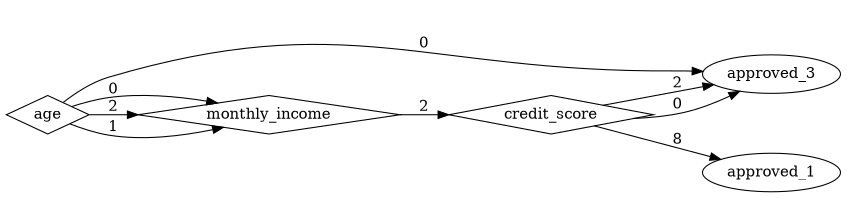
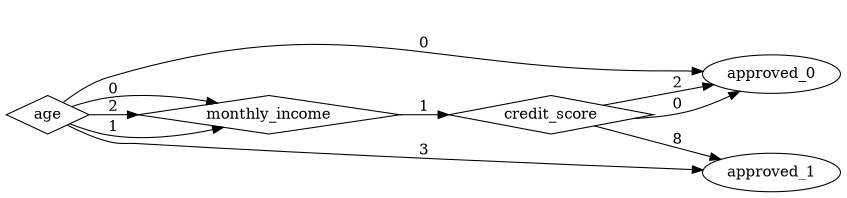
node "approved_3": label "approved_3" -> "approved_0"
edge "monthly_income" -> "credit_score": label "2" -> "1"
edge "age" -> "approved_1": added, label "3"
